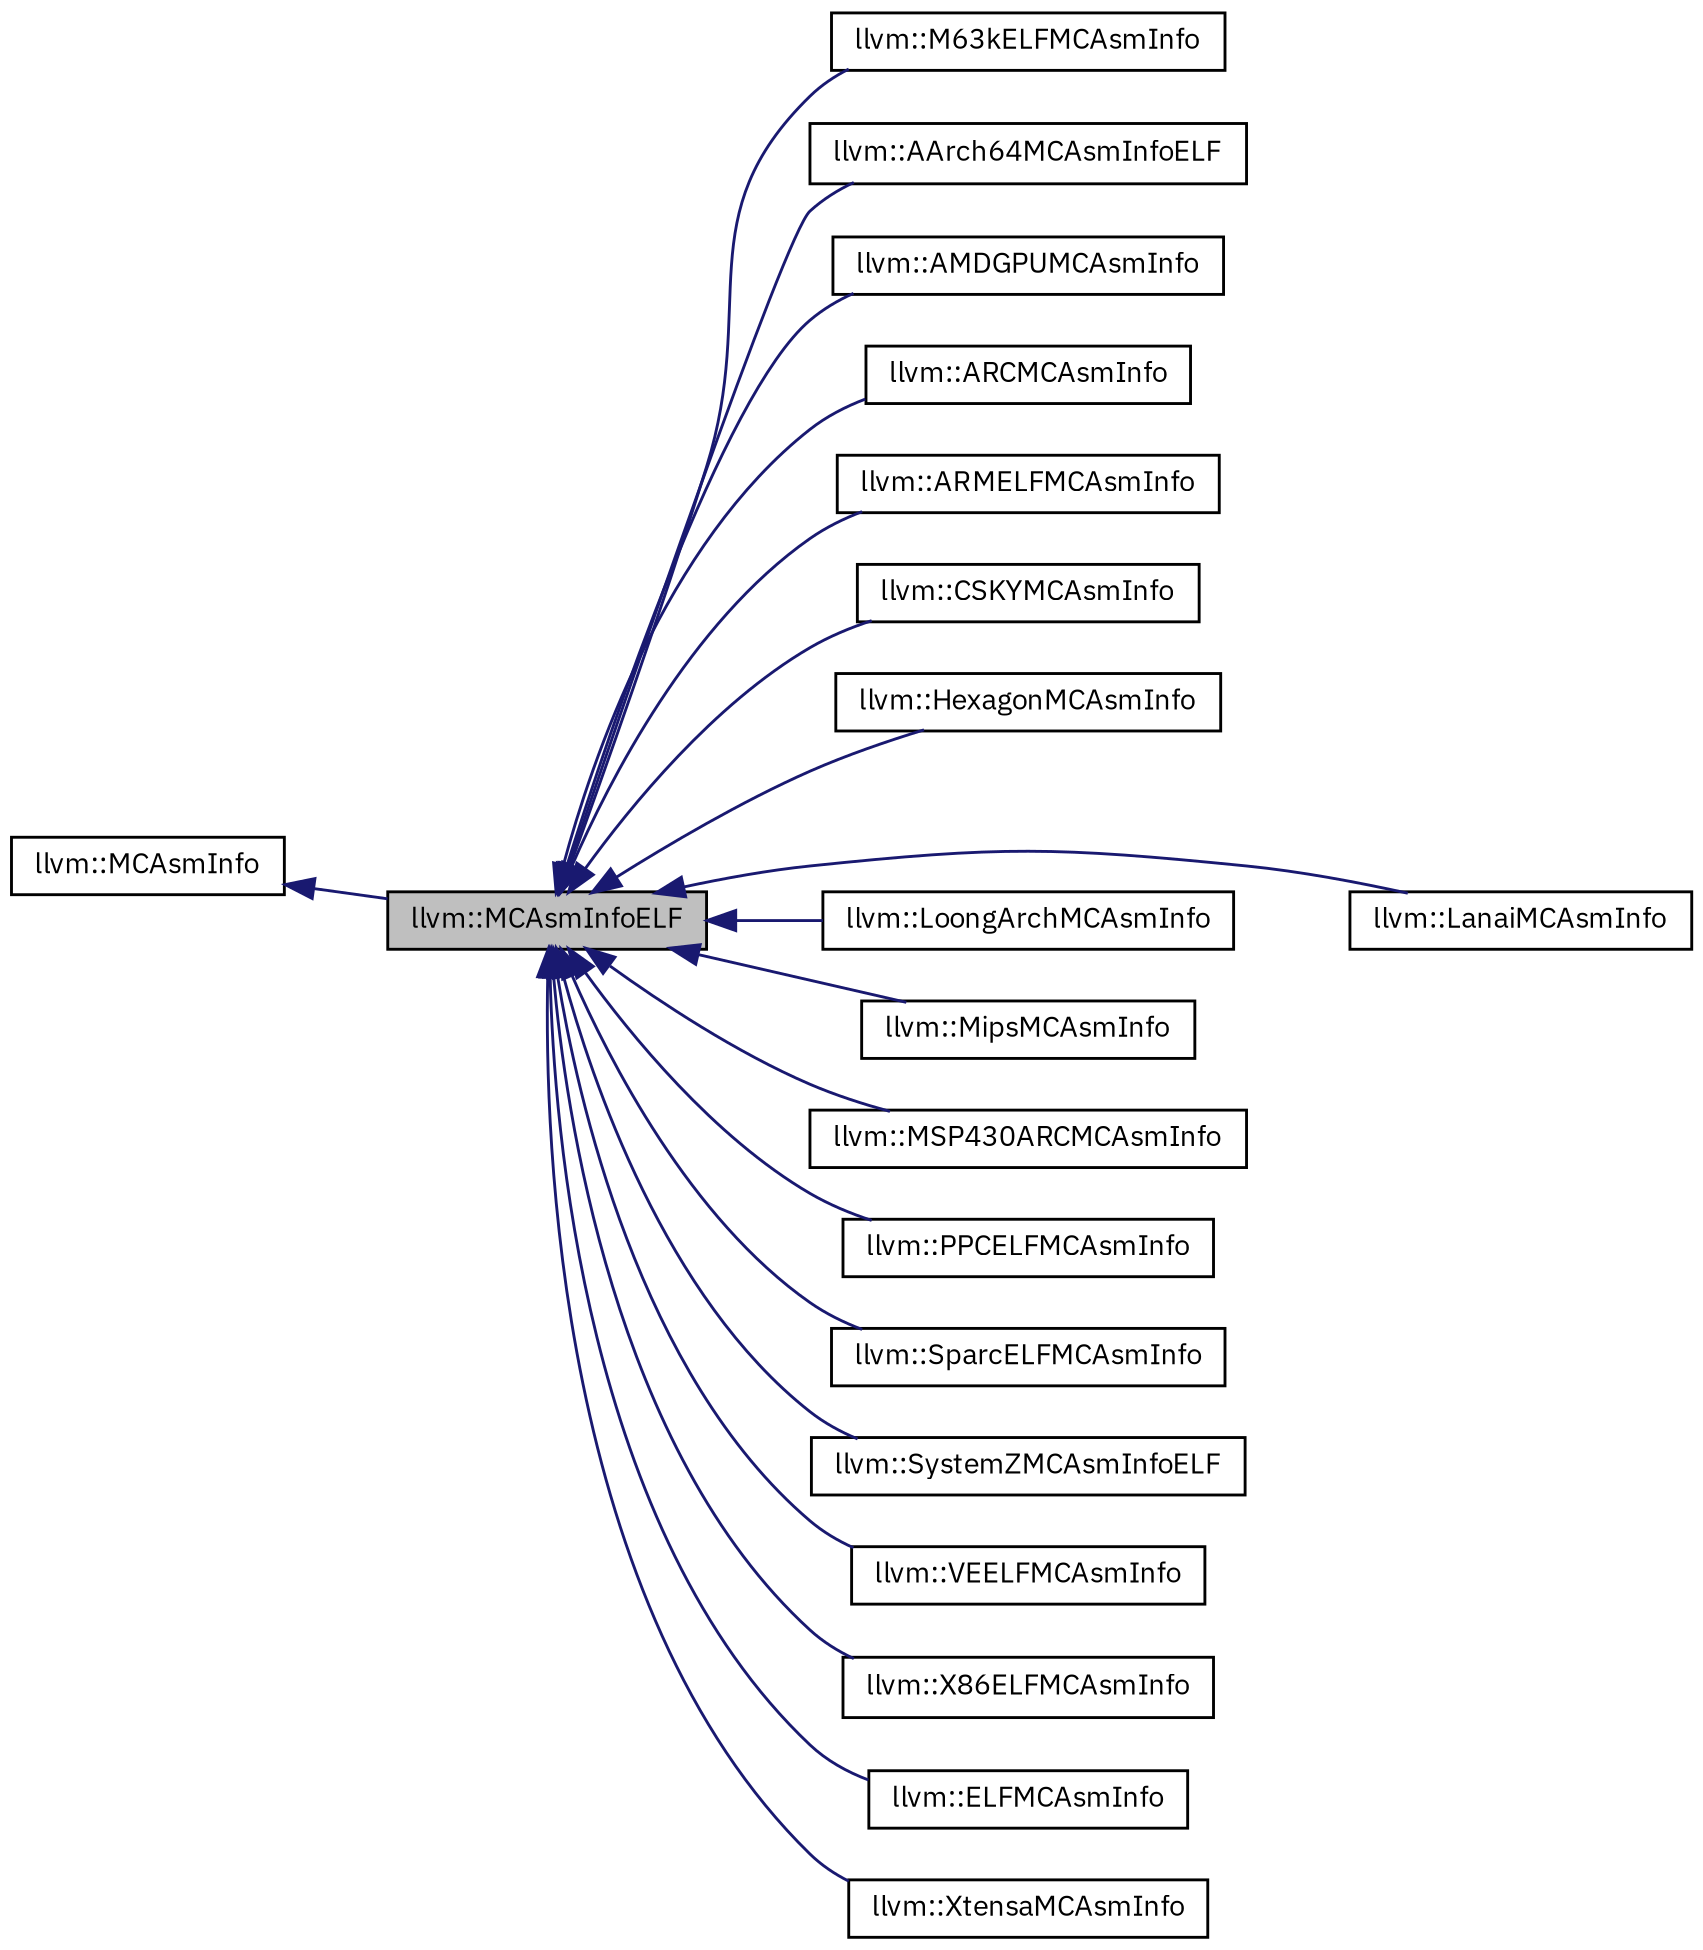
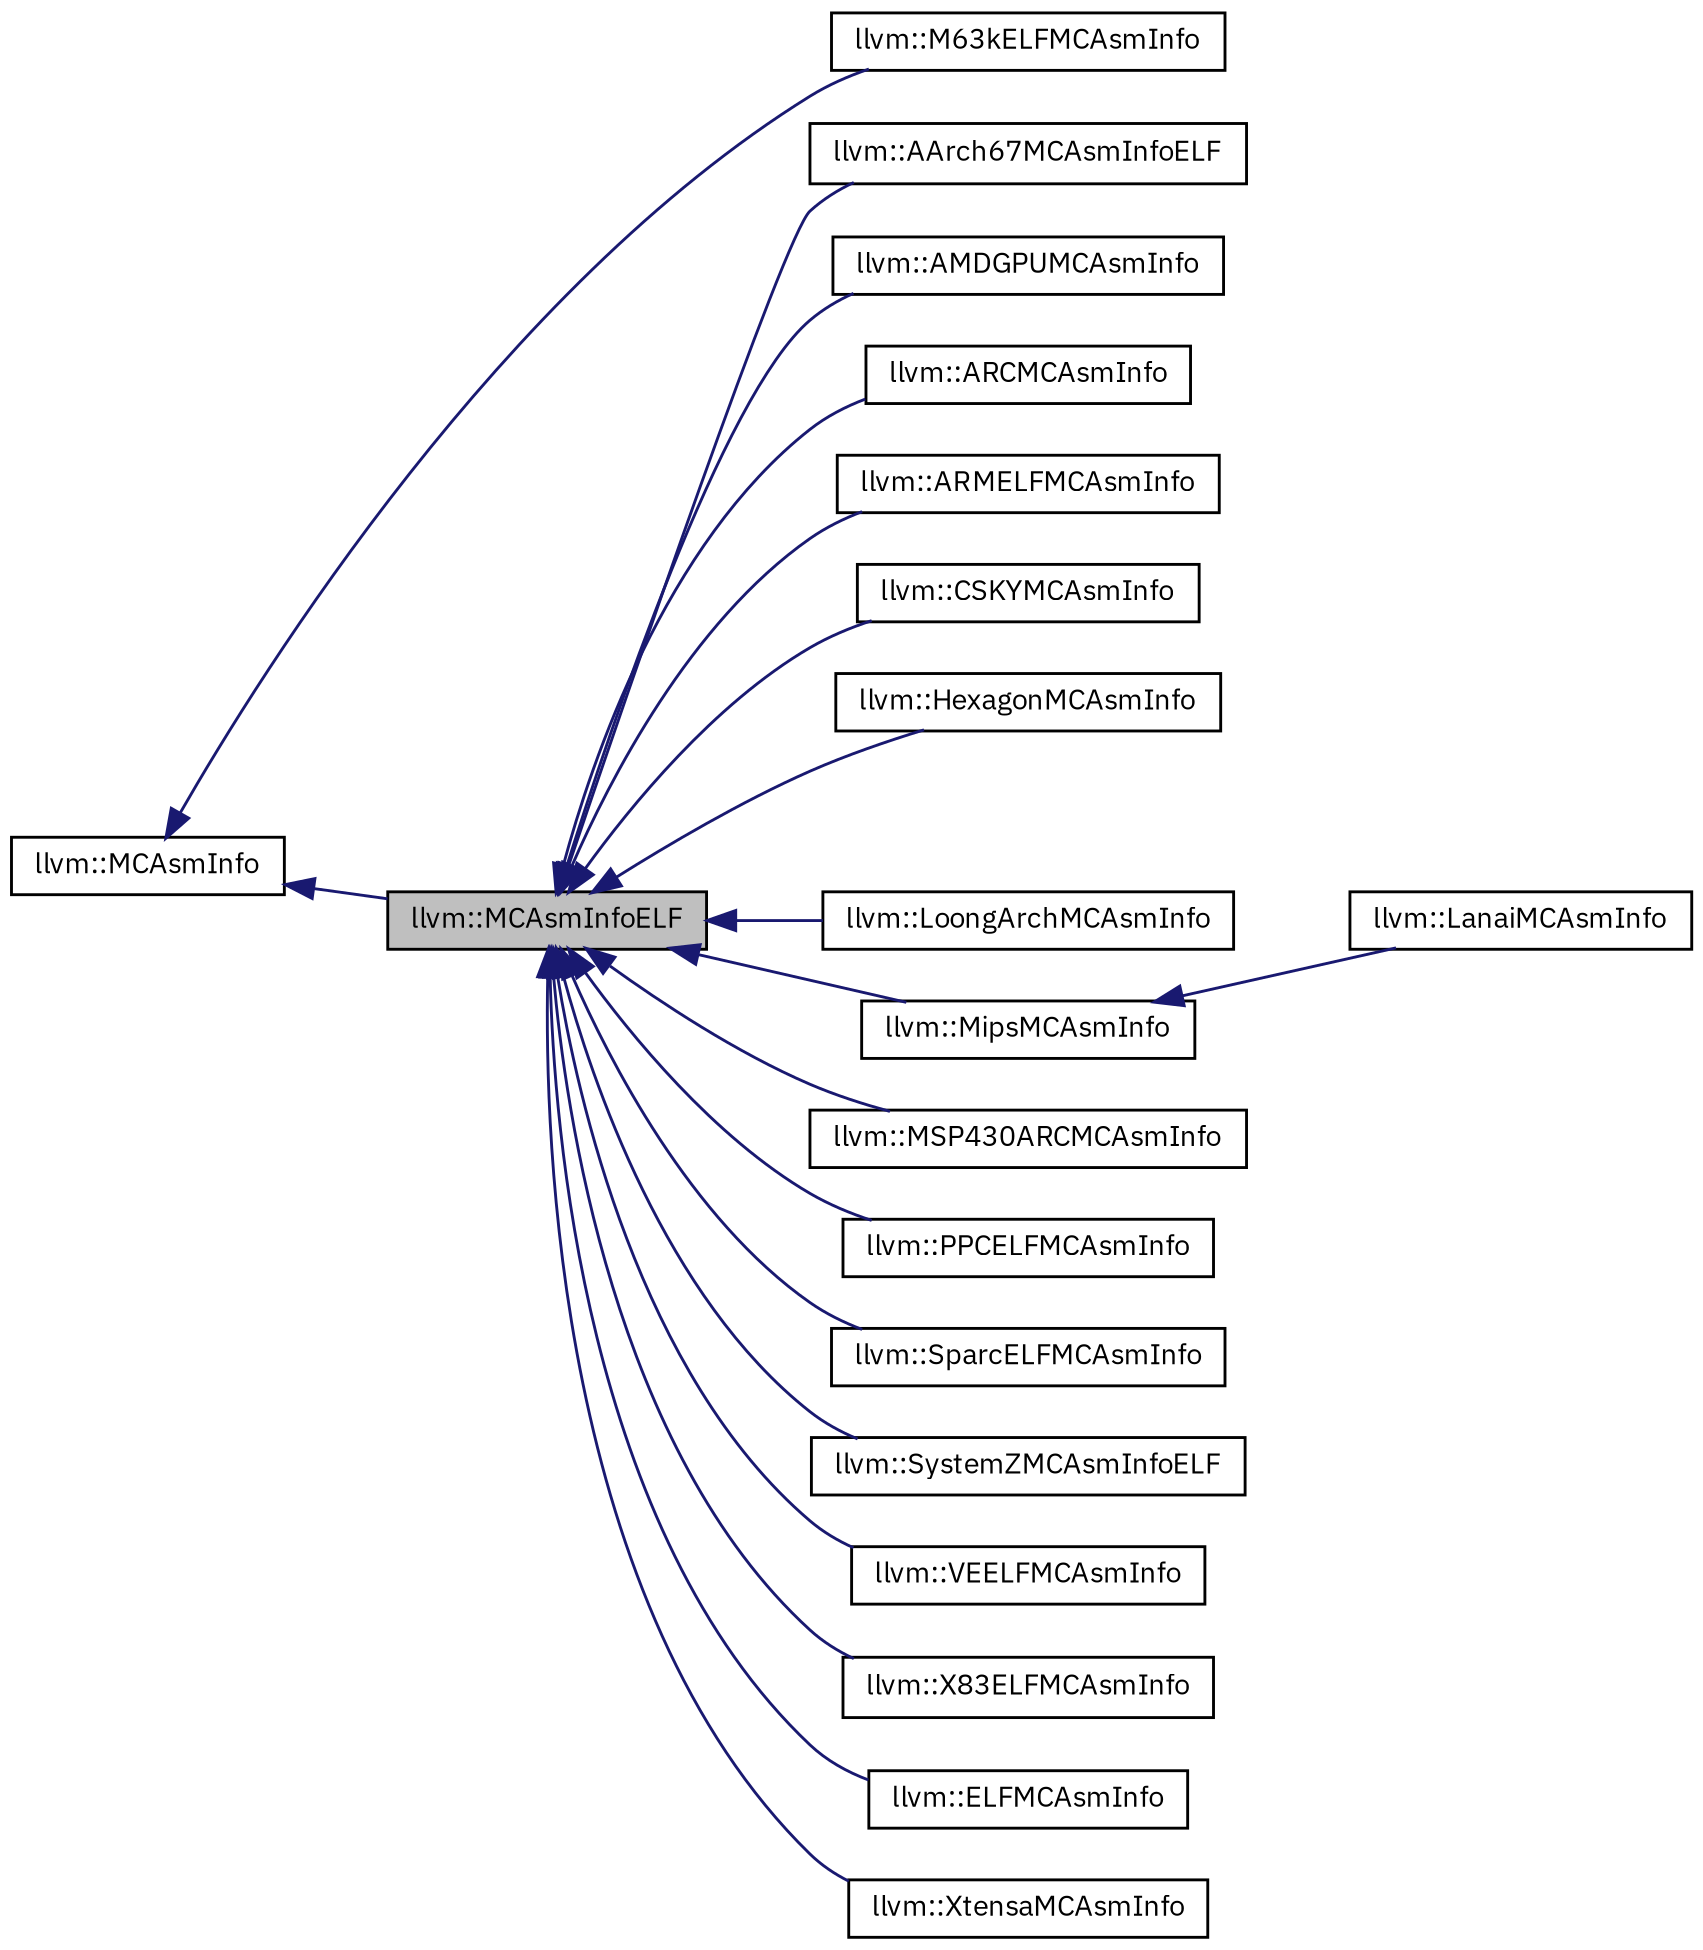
node "llvm::AArch64MCAsmInfoELF": label "llvm::AArch64MCAsmInfoELF" -> "llvm::AArch67MCAsmInfoELF"
edge "llvm::M63kELFMCAsmInfo" -> "llvm::MCAsmInfoELF": now "llvm::M63kELFMCAsmInfo" -> "llvm::MCAsmInfo"
edge "llvm::LanaiMCAsmInfo" -> "llvm::MCAsmInfoELF": now "llvm::LanaiMCAsmInfo" -> "llvm::MipsMCAsmInfo"
node "llvm::X86ELFMCAsmInfo": label "llvm::X86ELFMCAsmInfo" -> "llvm::X83ELFMCAsmInfo"
